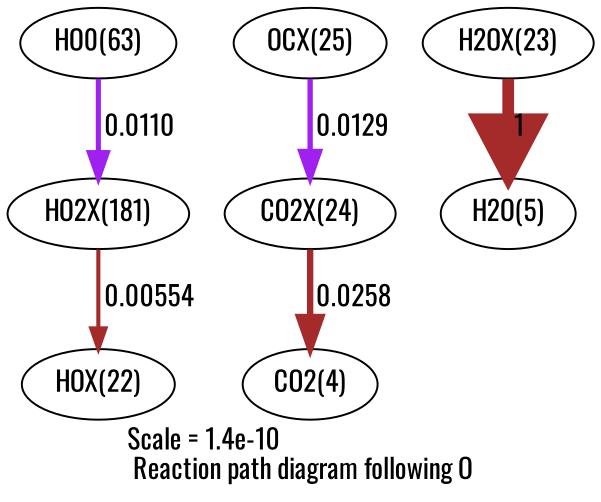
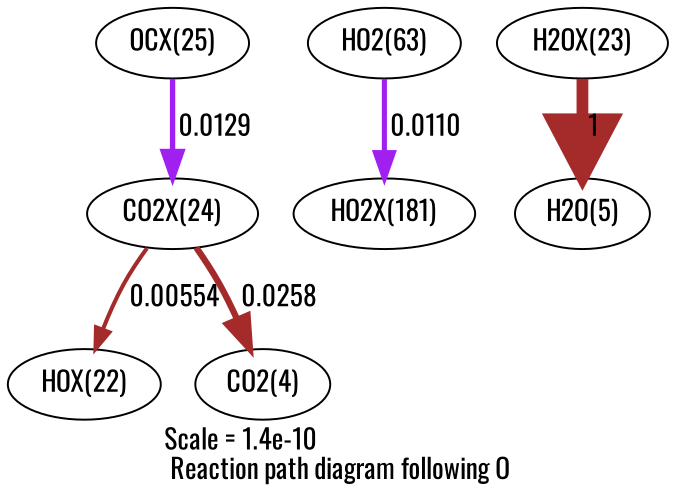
node "HO0(63)": label "HO0(63)" -> "HO2(63)"
edge "HO2X(181)" -> "HOX(22)": now "CO2X(24)" -> "HOX(22)"
